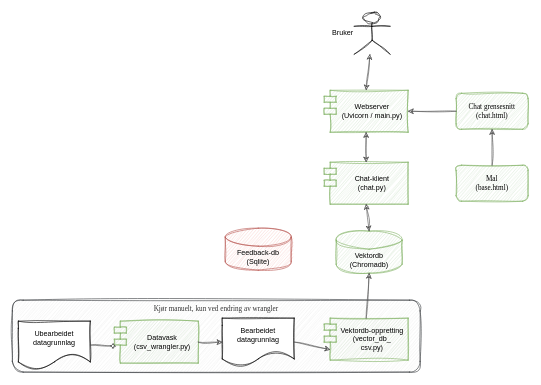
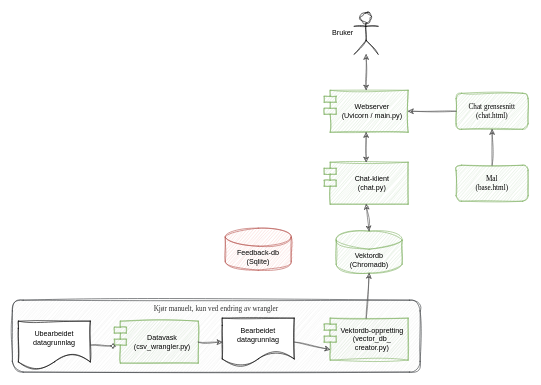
node "Bruker": size 36x42 -> 24x42
node "Vektordb-oppretting (vector_db_ csv.py)": label "Vektordb-oppretting (vector_db_ csv.py)" -> "Vektordb-oppretting (vector_db_ creator.py)"
